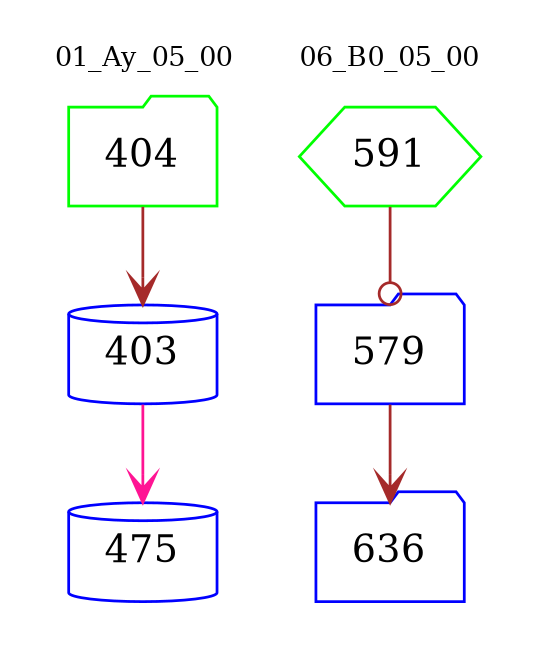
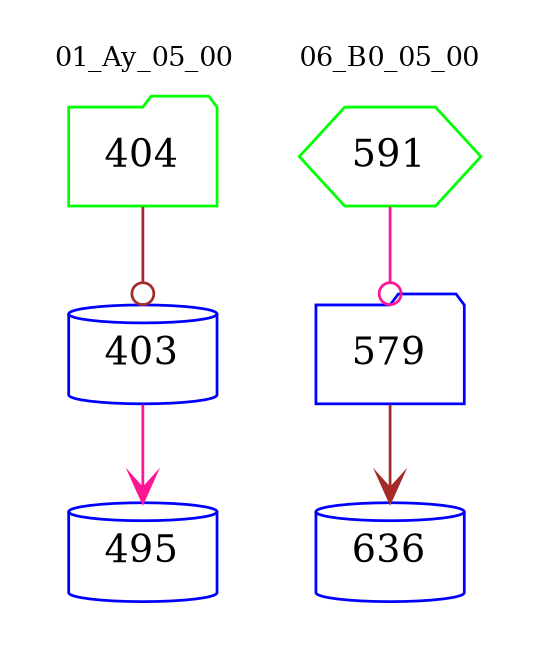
edge "404" -> "403": arrowhead vee -> odot
edge "591" -> "579": color brown -> deeppink
node "475": label "475" -> "495"
node "636": shape folder -> cylinder
